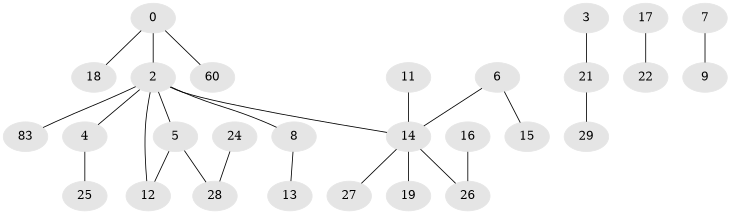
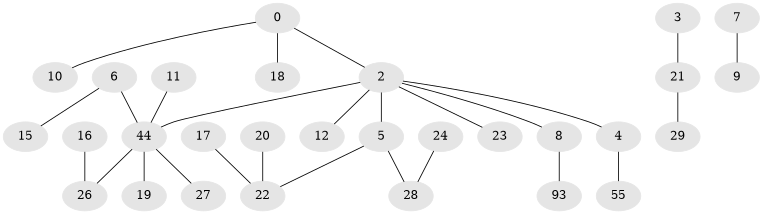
node "60": label "60" -> "10"
node "83": label "83" -> "23"
node "20": added
node "14": label "14" -> "44"
edge "5" -- "12": now "5" -- "22"
node "25": label "25" -> "55"
node "13": label "13" -> "93"
